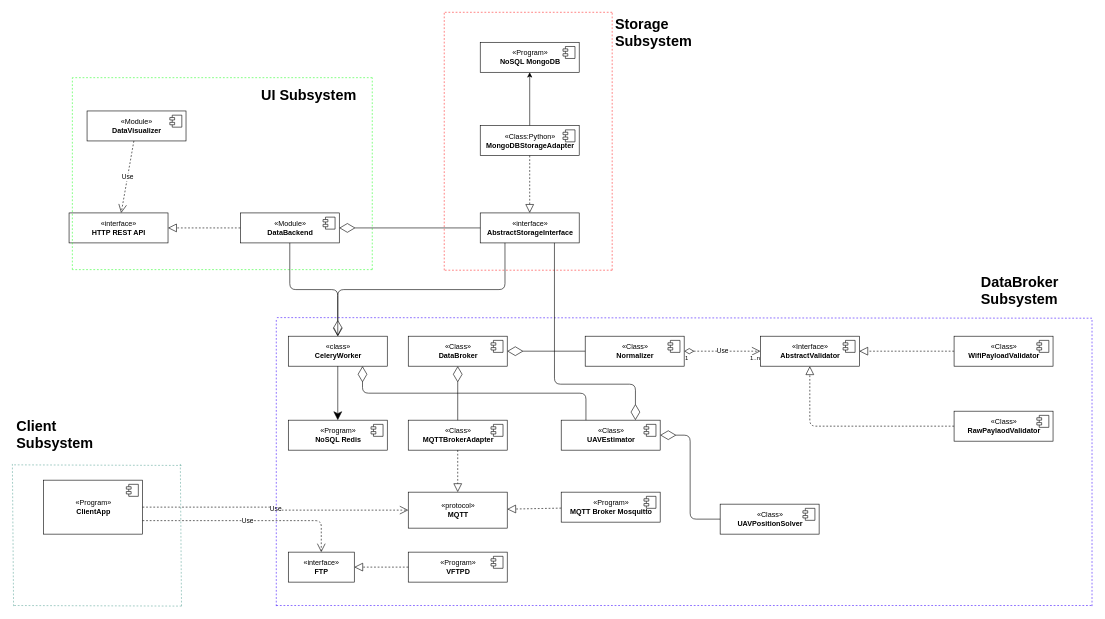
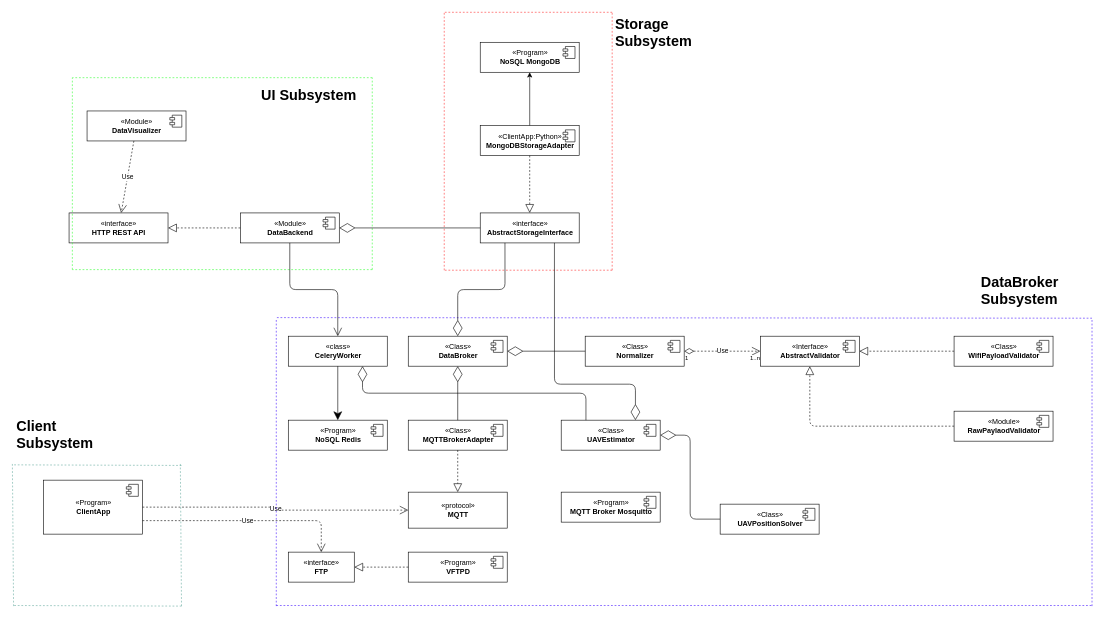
node "«Class:Python» MongoDBStorageAdapter": label "«Class:Python» MongoDBStorageAdapter" -> "«ClientApp:Python» MongoDBStorageAdapter"
edge "«interface» AbstractStorageInterface" -> "«class» CeleryWorker": now "«interface» AbstractStorageInterface" -> "«Class» DataBroker"
node "«Class» RawPaylaodValidator": label "«Class» RawPaylaodValidator" -> "«Module» RawPaylaodValidator"
edge "«Program» MQTT Broker Mosquitto" -> "«protocol» MQTT": removed
